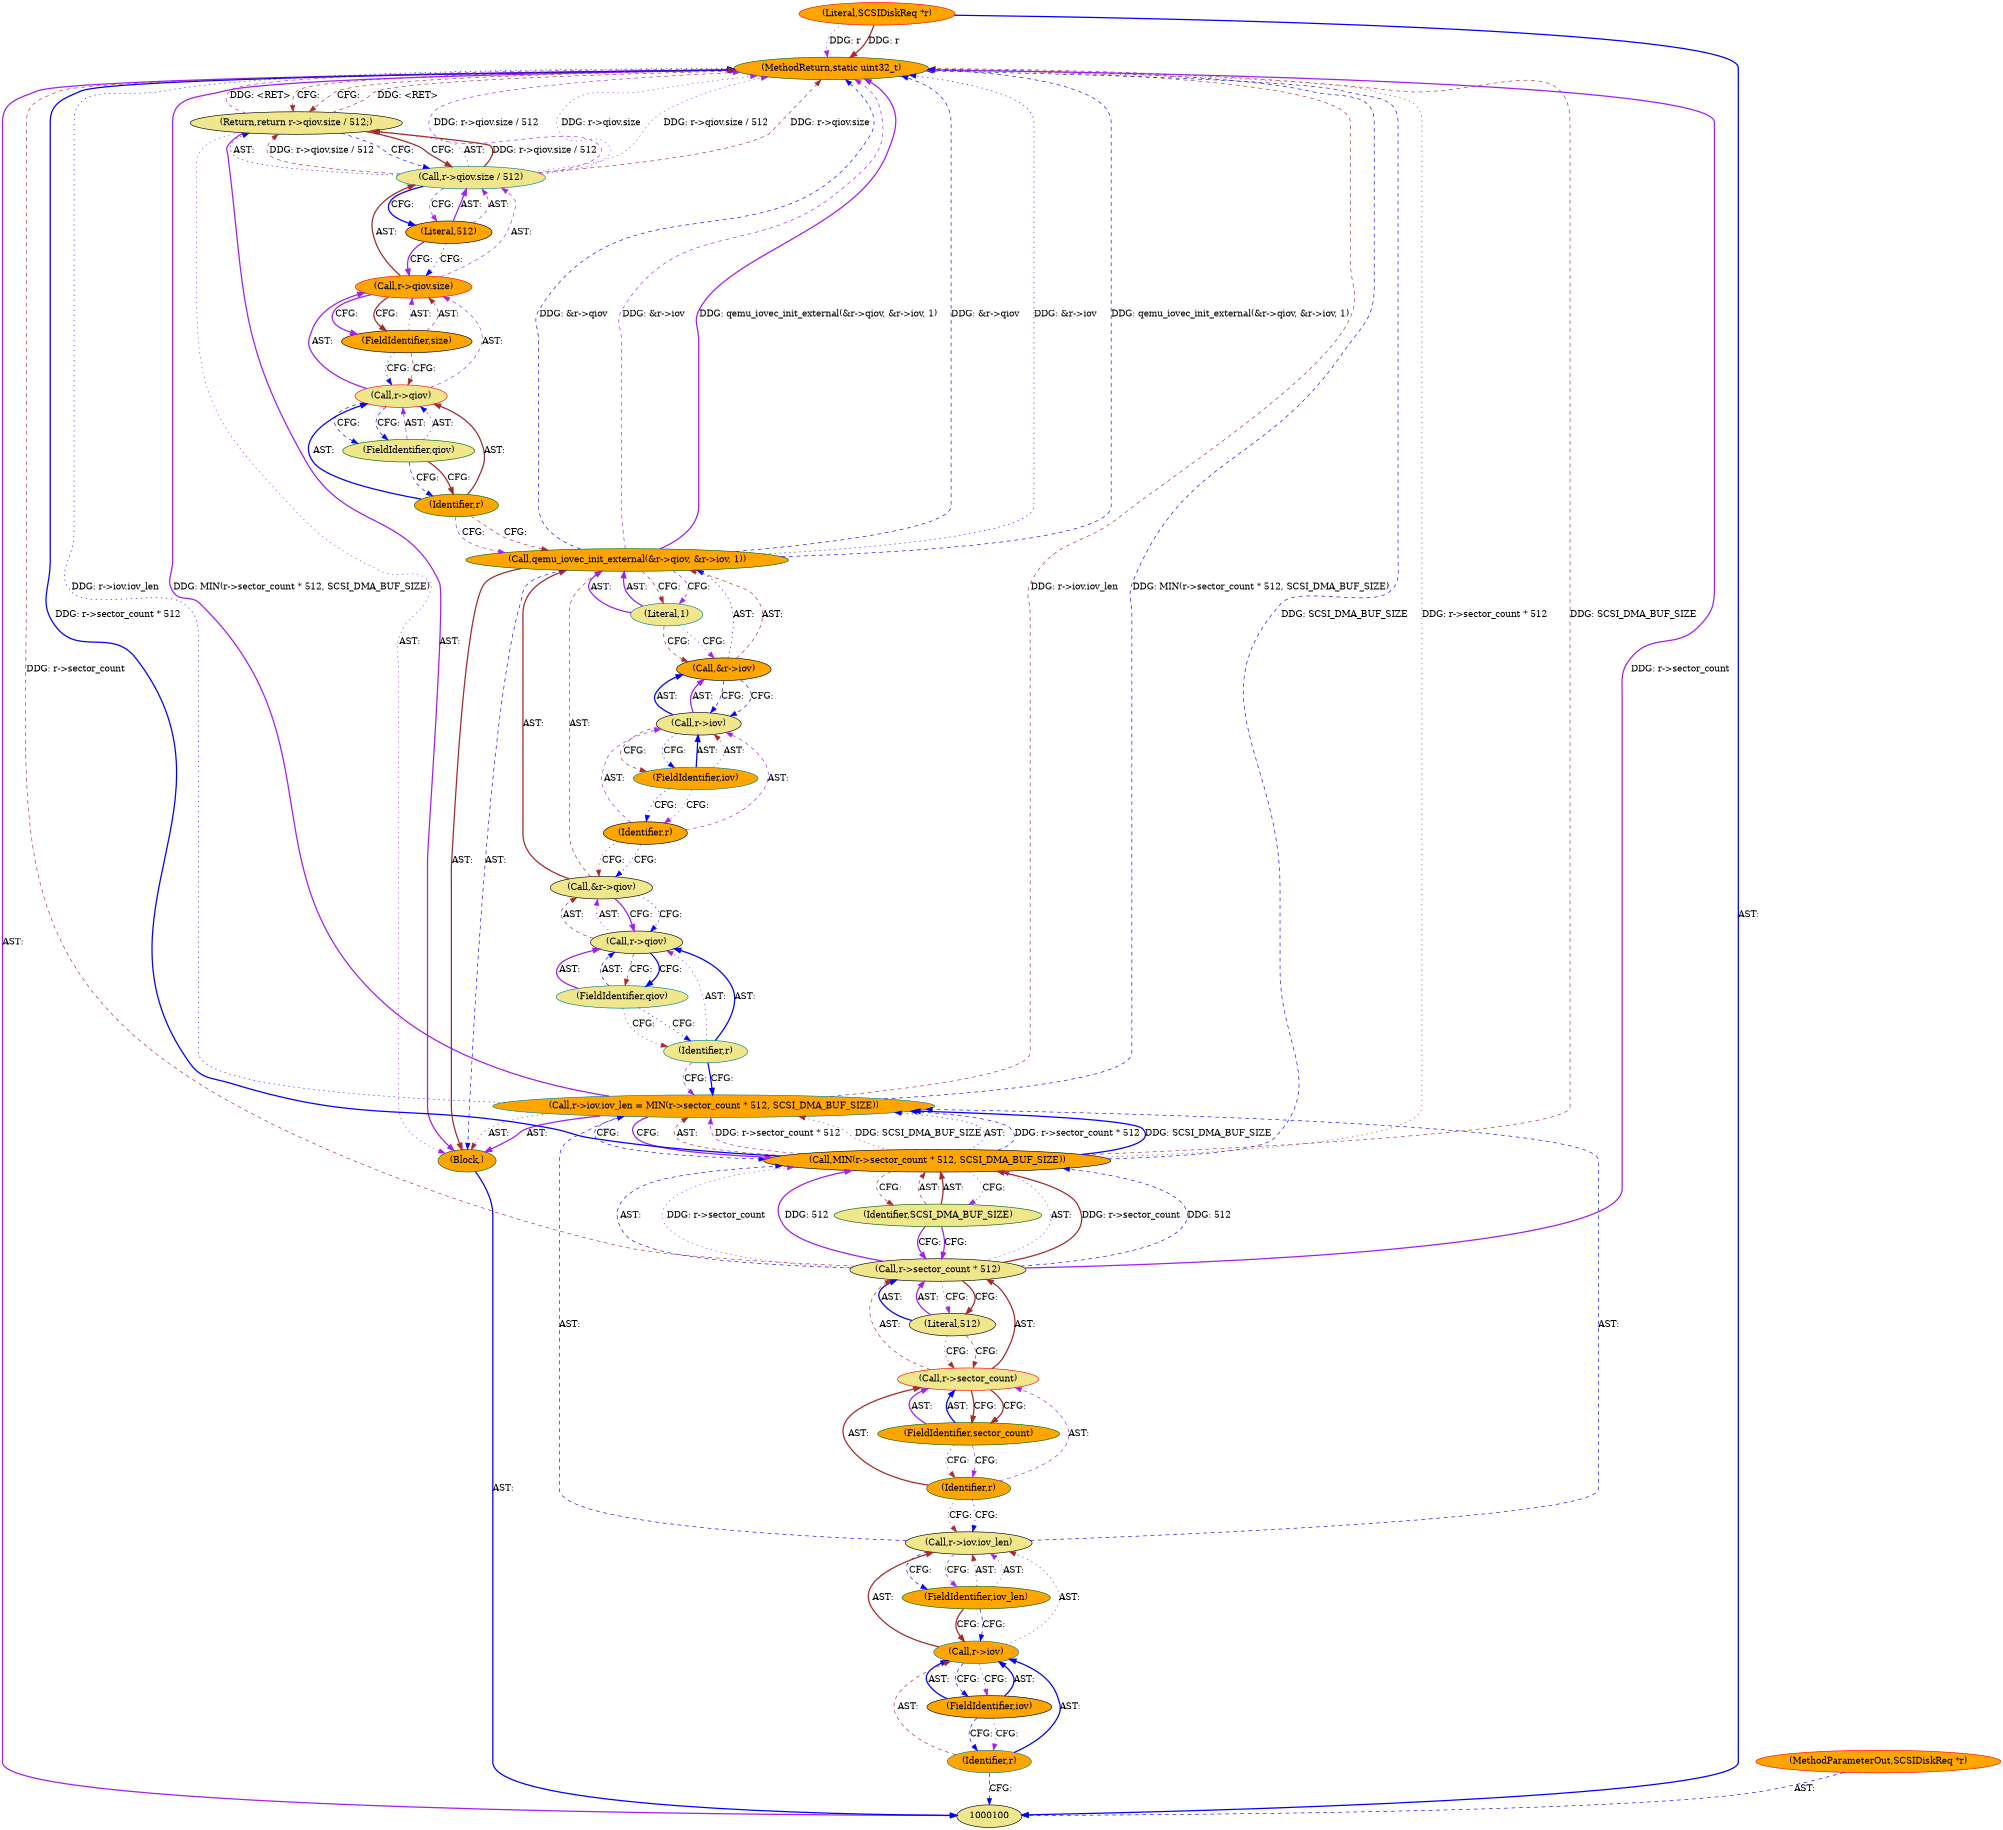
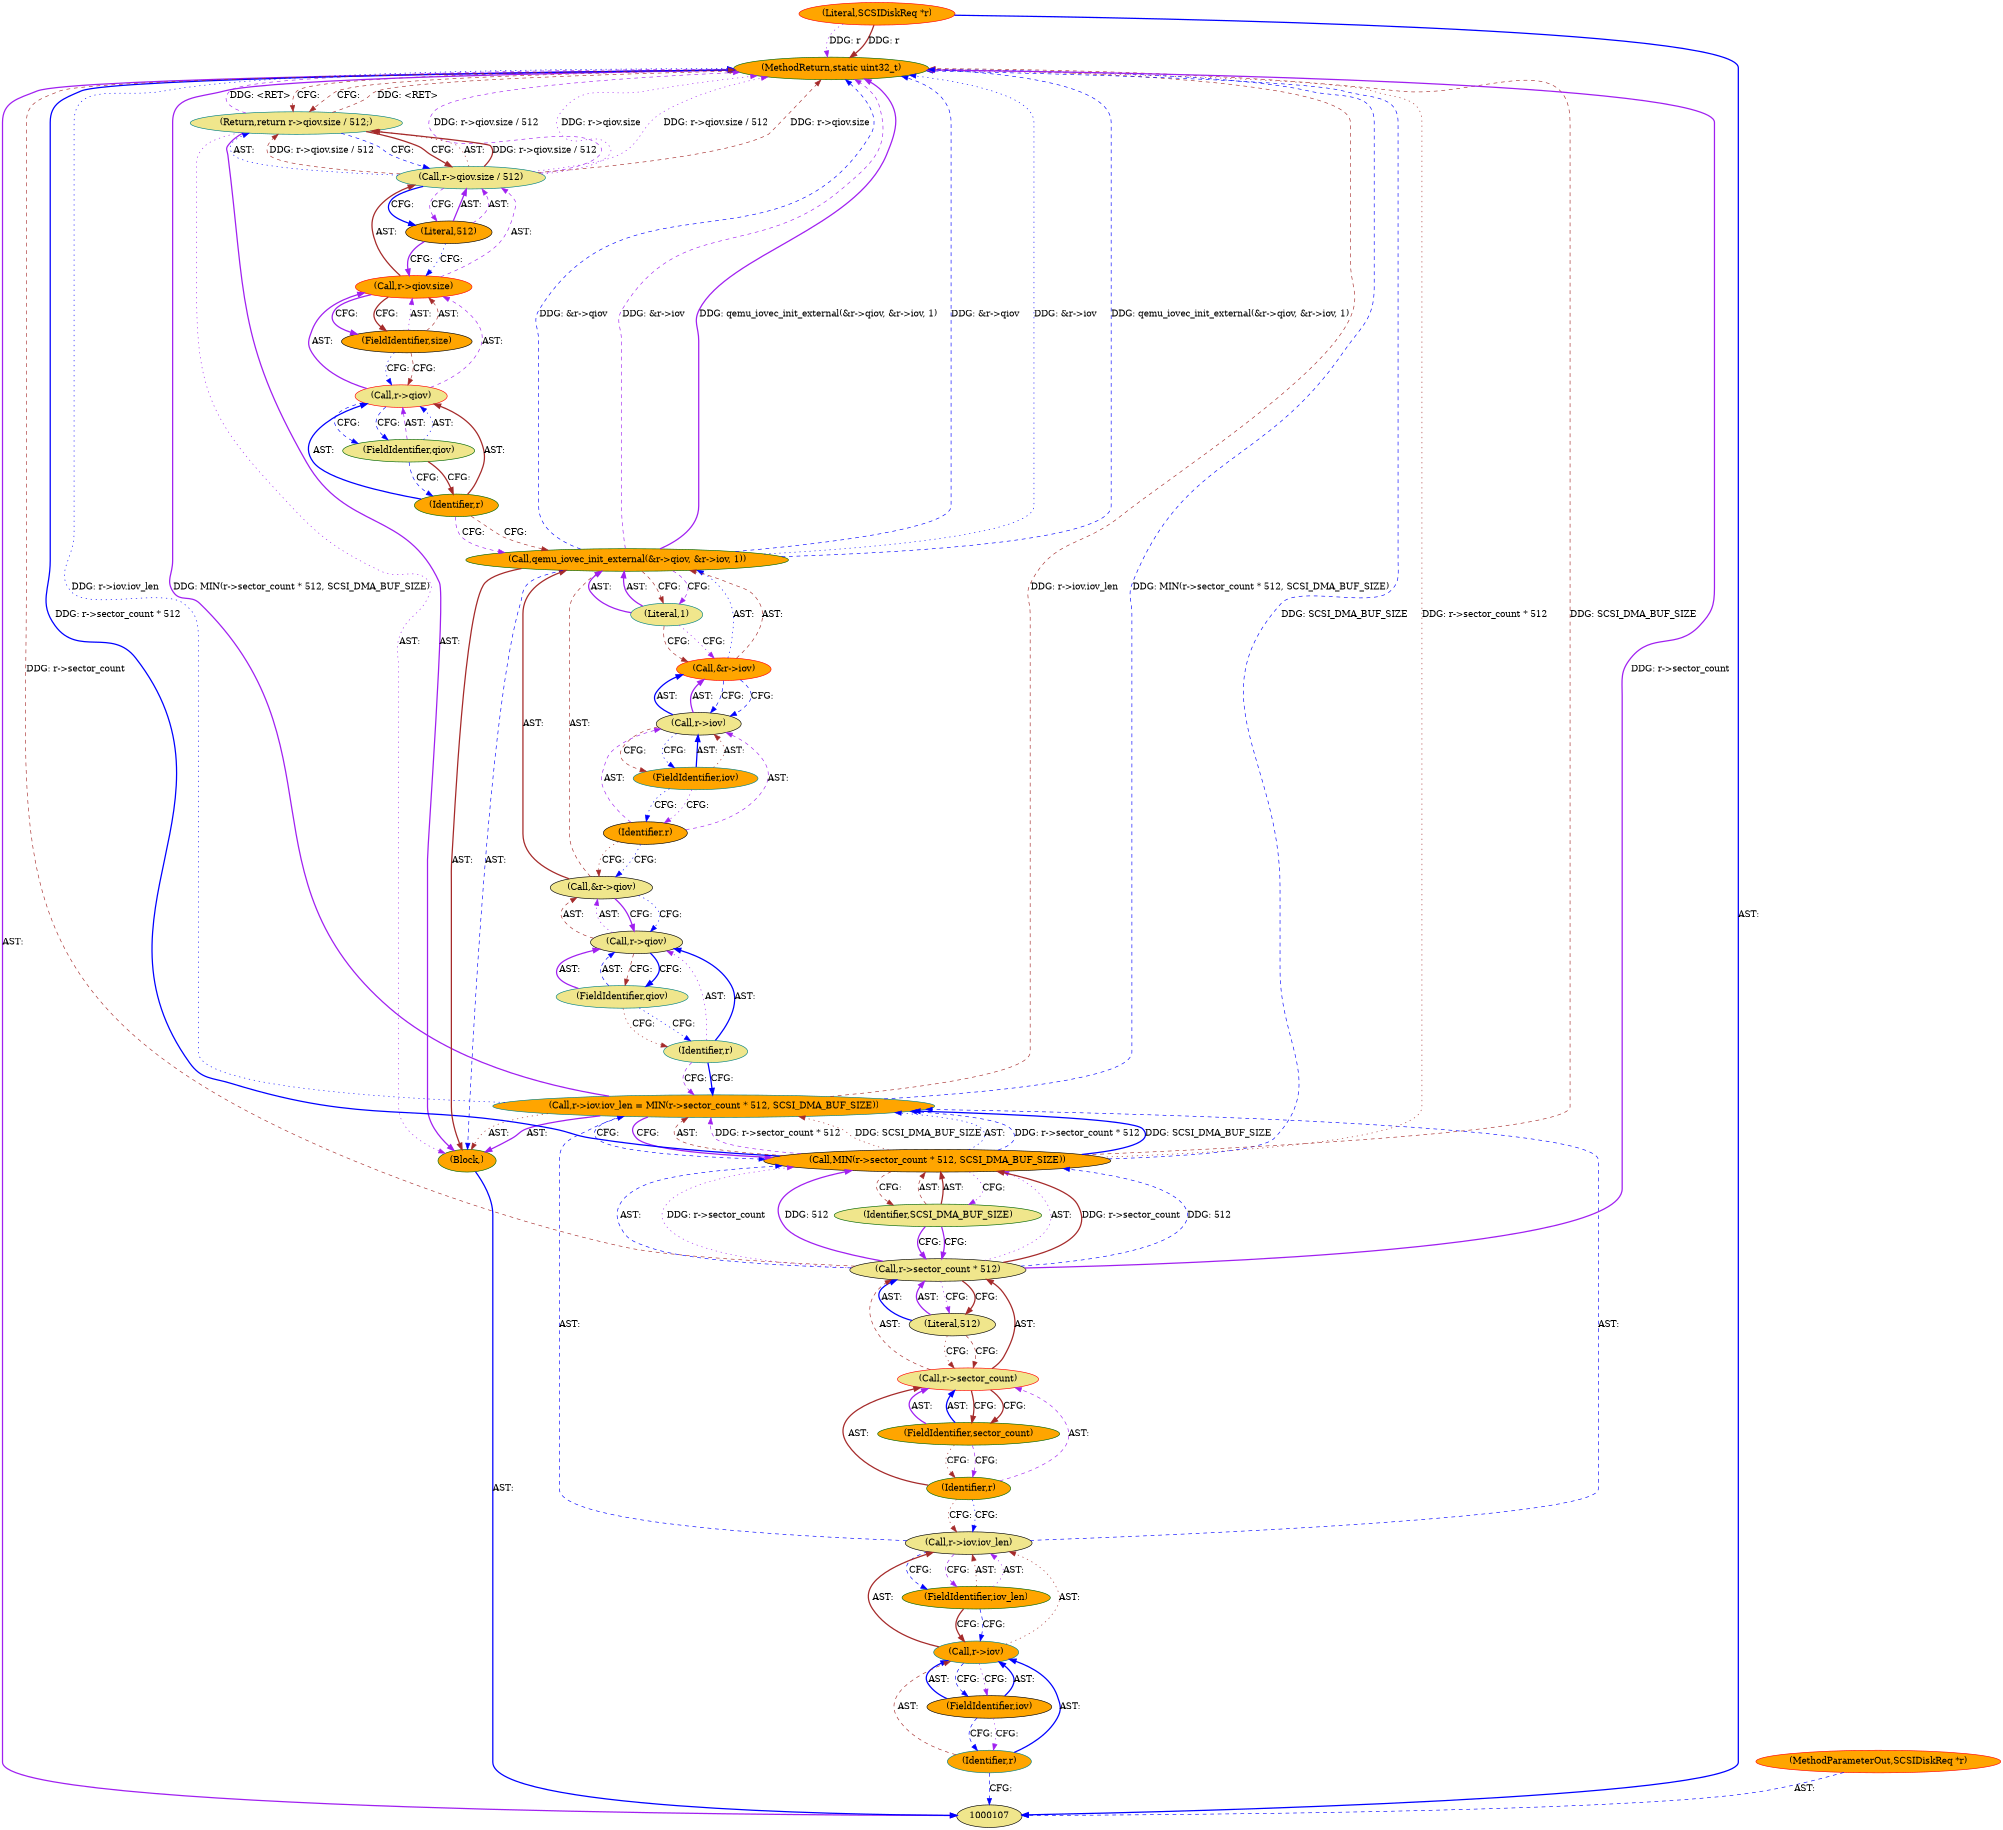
node "(Return,return r->qiov.size / 512;)": color black -> teal
node "(Call,&r->iov)": color black -> red
node "1000100": label "1000100" -> "1000107"
